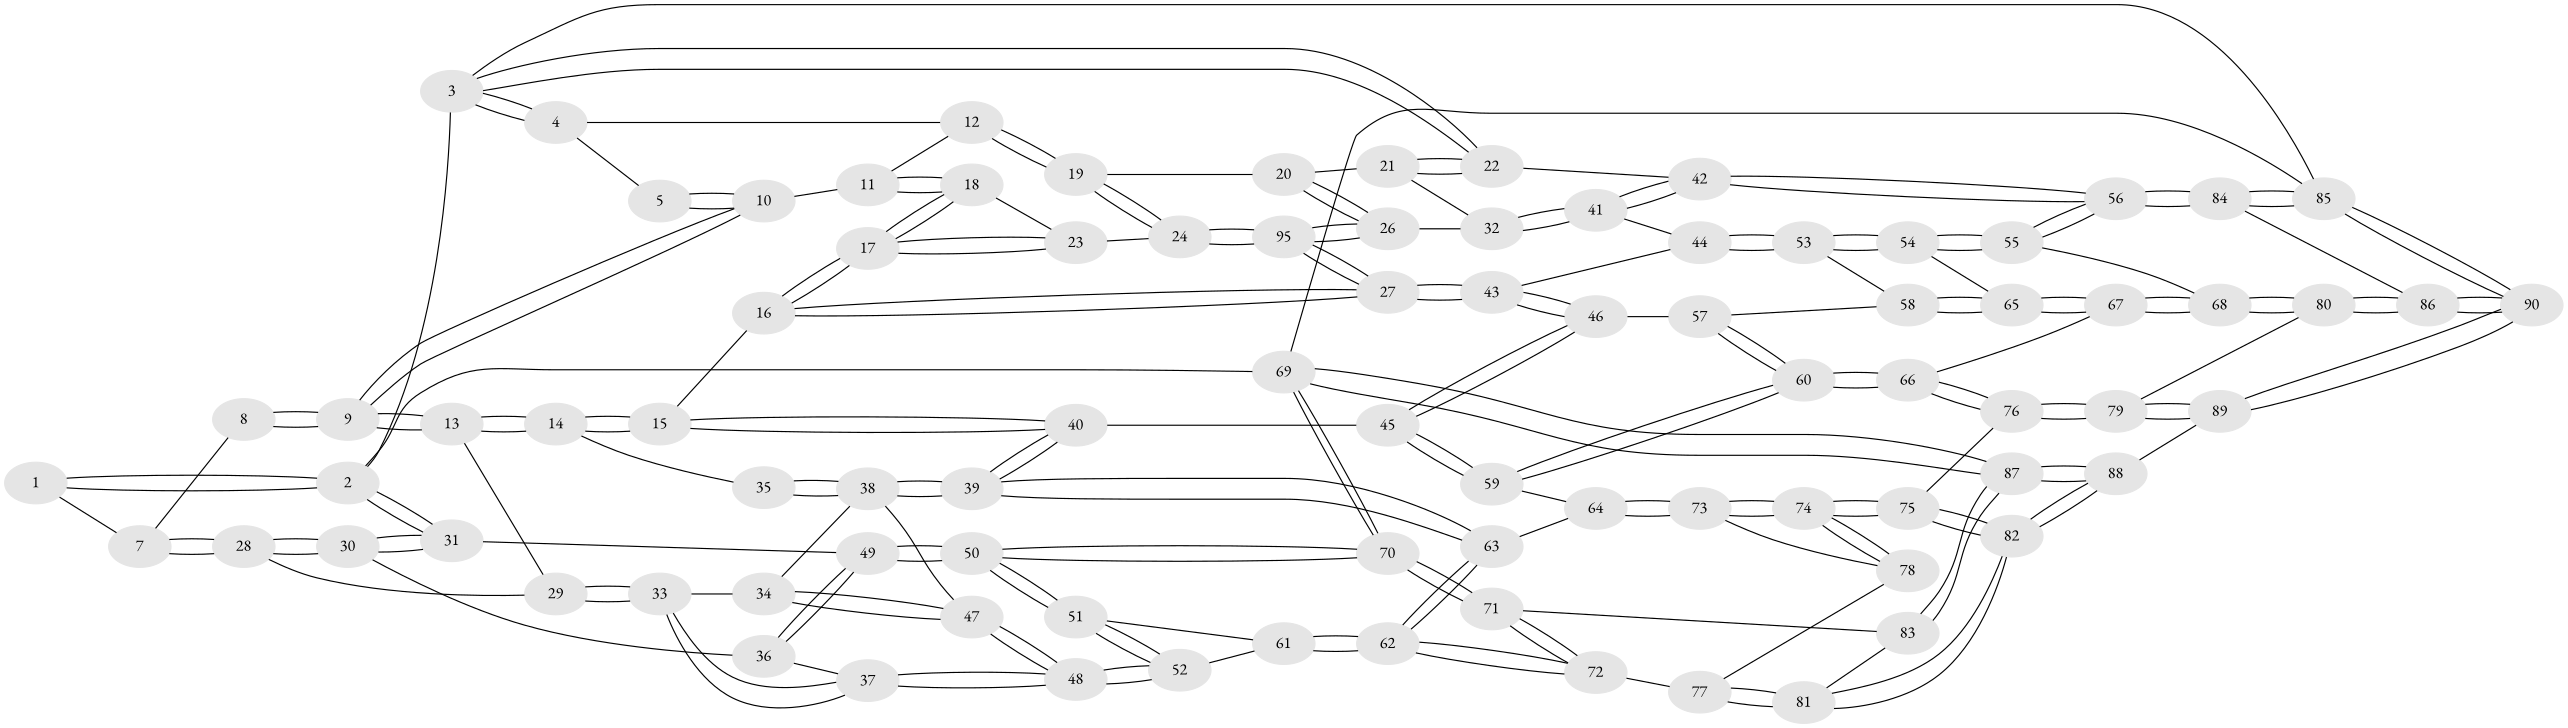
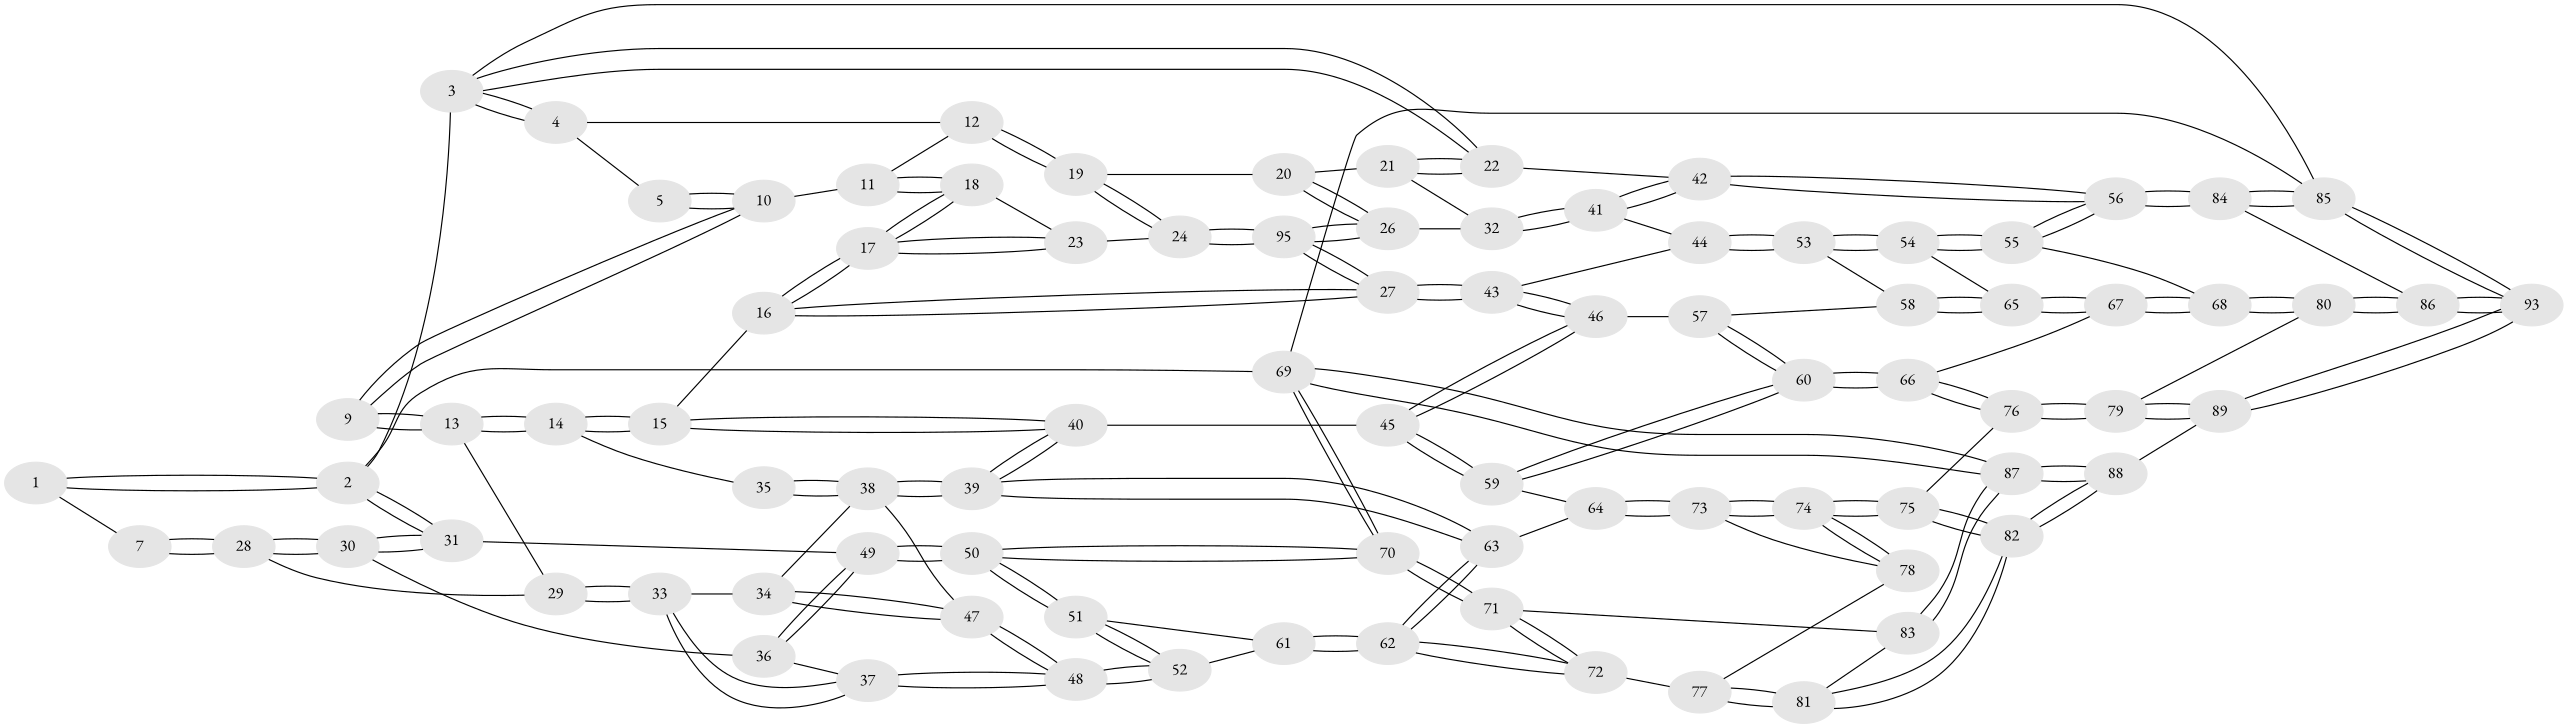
node "90": label "90" -> "93"
node "8": removed
